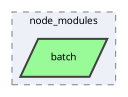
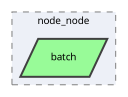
cluster "node_modules": label "node_modules" -> "node_node"
